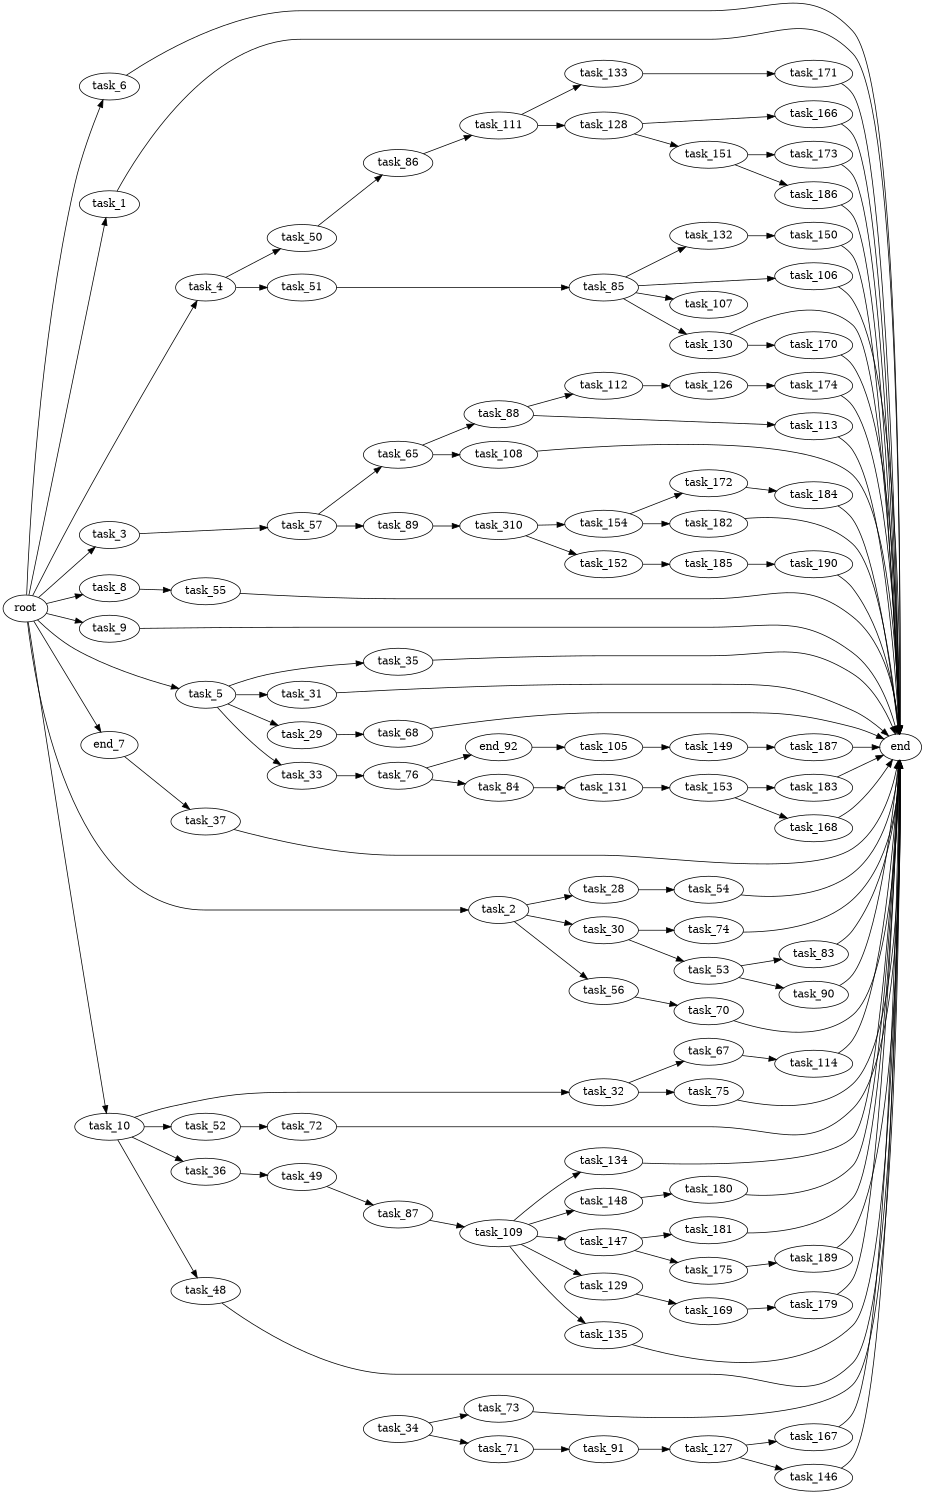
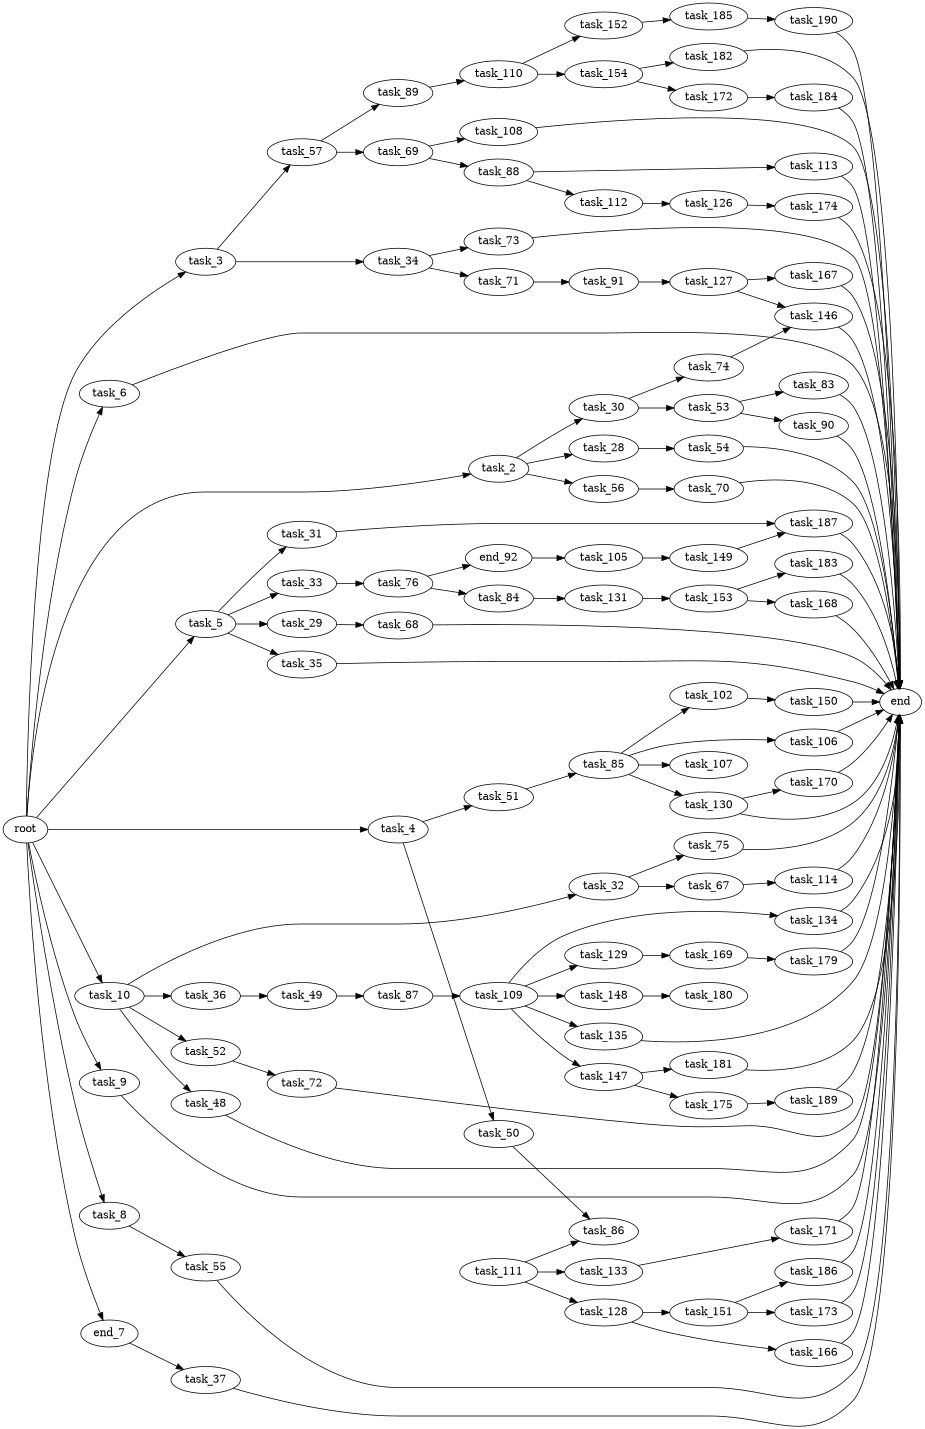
edge "task_86" -> "task_111": reversed
node "task_1": removed
node "task_132": label "task_132" -> "task_102"
edge "task_3" -> "task_34": added
node "task_65": label "task_65" -> "task_69"
node "task_310": label "task_310" -> "task_110"
edge "task_31" -> "end": now "task_31" -> "task_187"
edge "task_74" -> "end": now "task_74" -> "task_146"
edge "task_180" -> "end": removed
